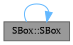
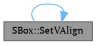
node "SBox::SBox": label "SBox::SBox" -> "SBox::SetVAlign"
